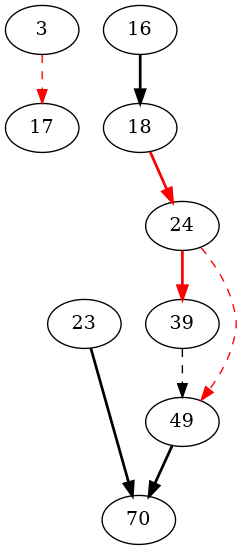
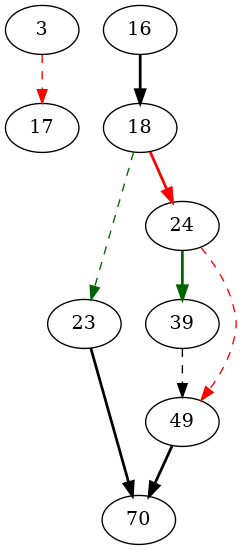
edge "18" -> "23": added
edge "24" -> "39": color red -> darkgreen
